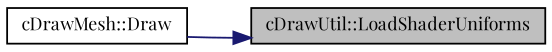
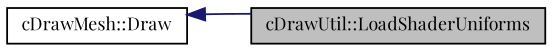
edge "cDrawMesh::Draw" -> "cDrawUtil::LoadShaderUniforms": reversed
